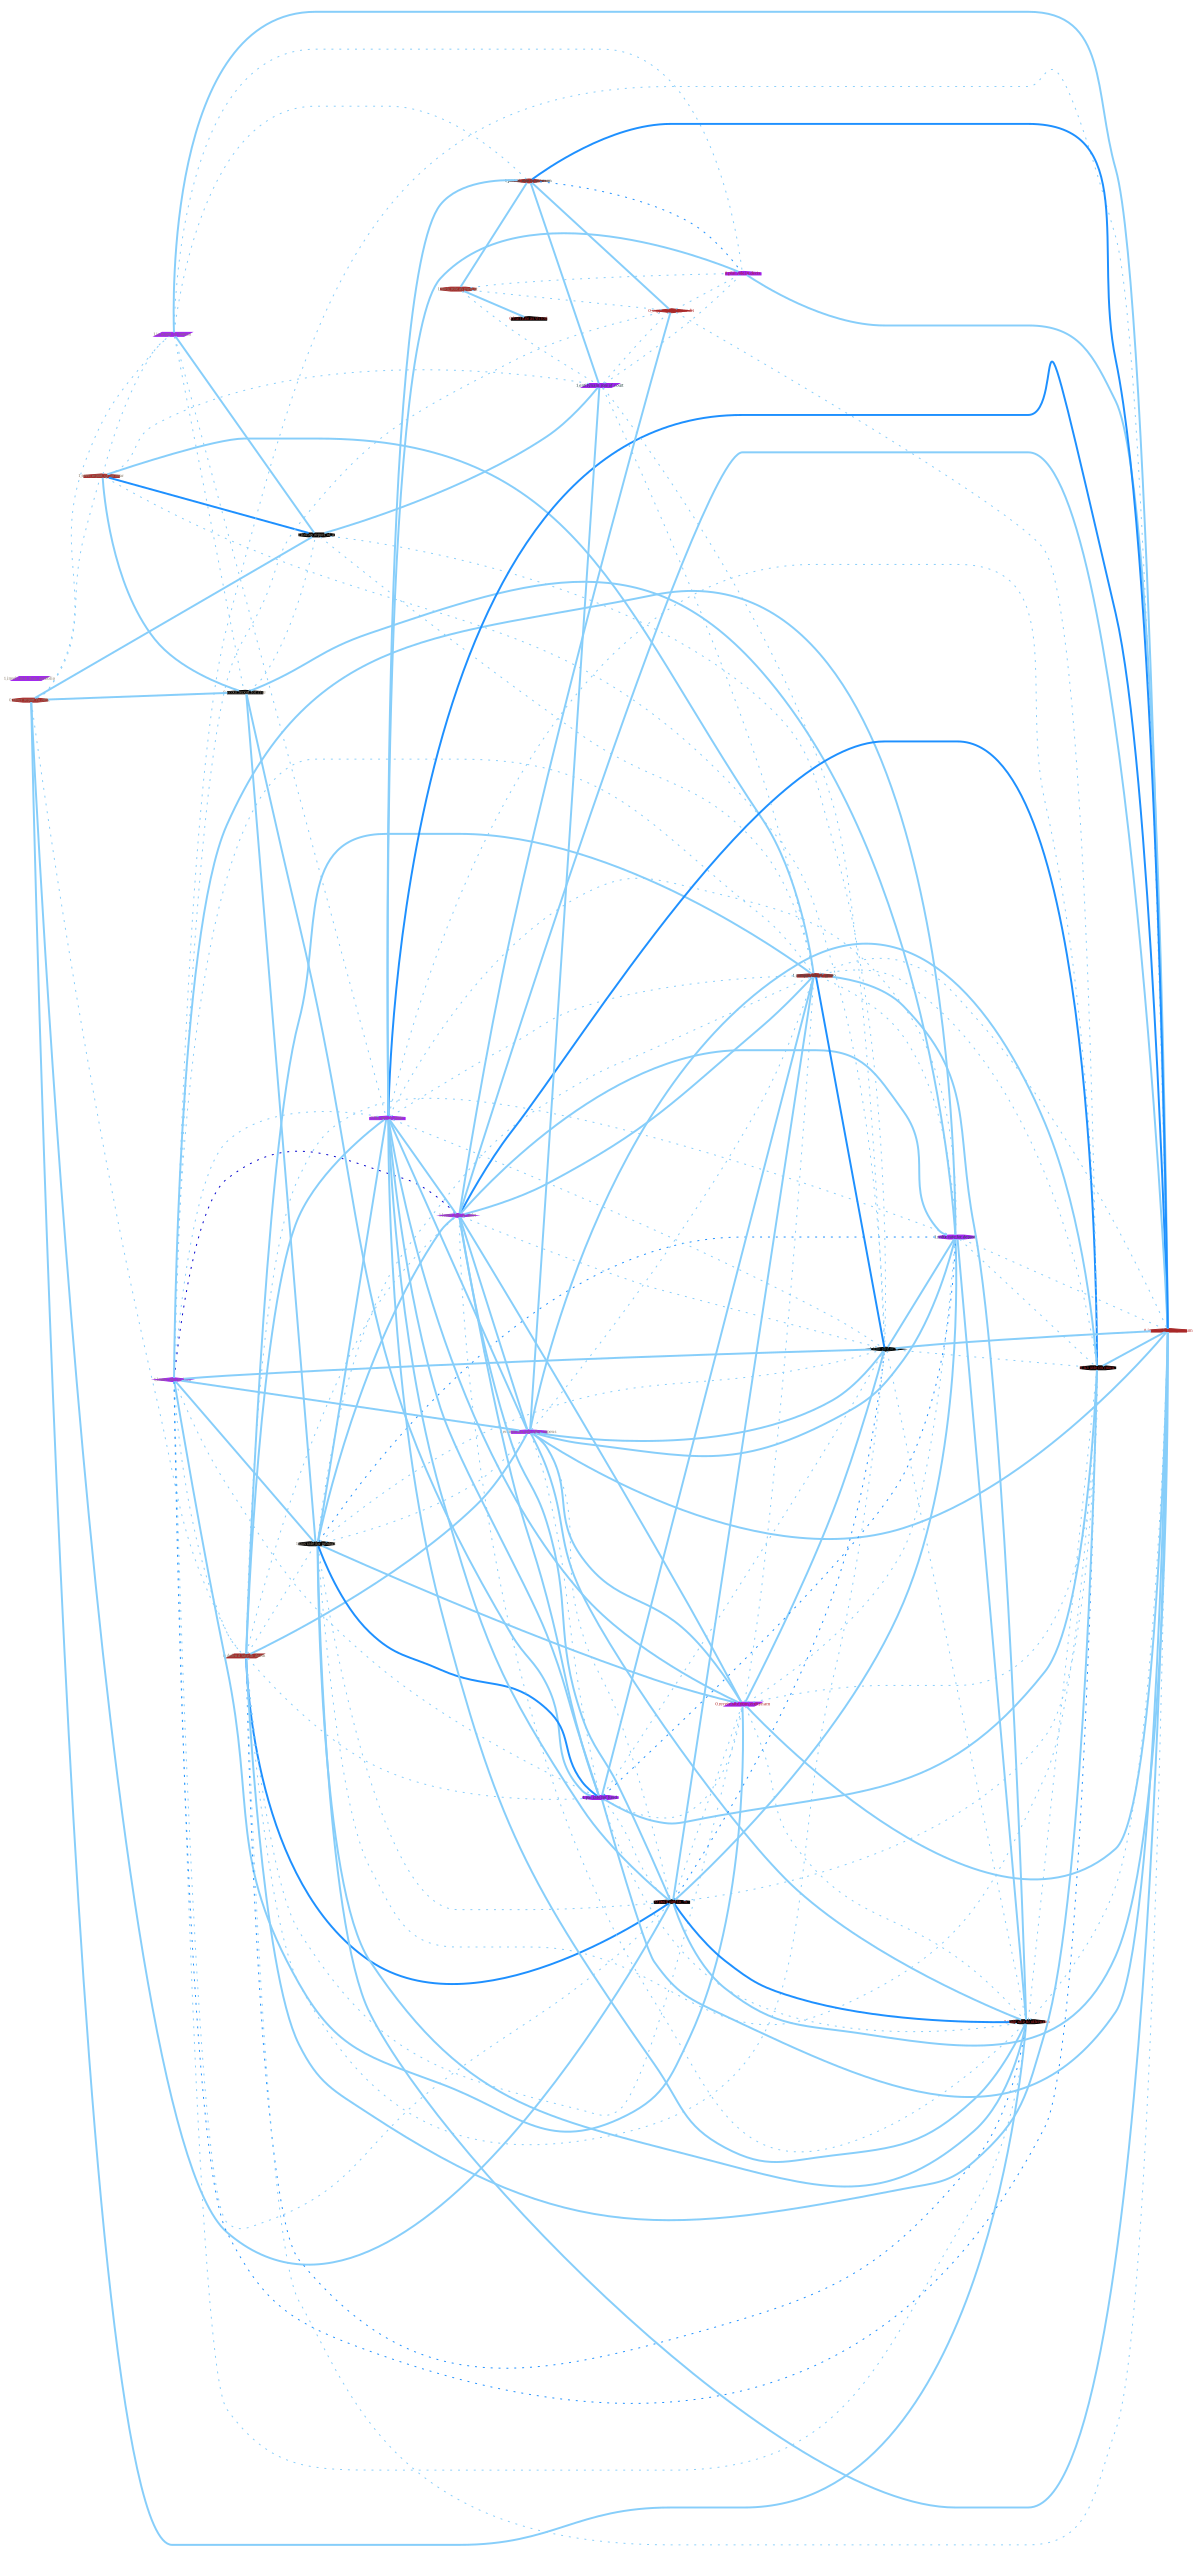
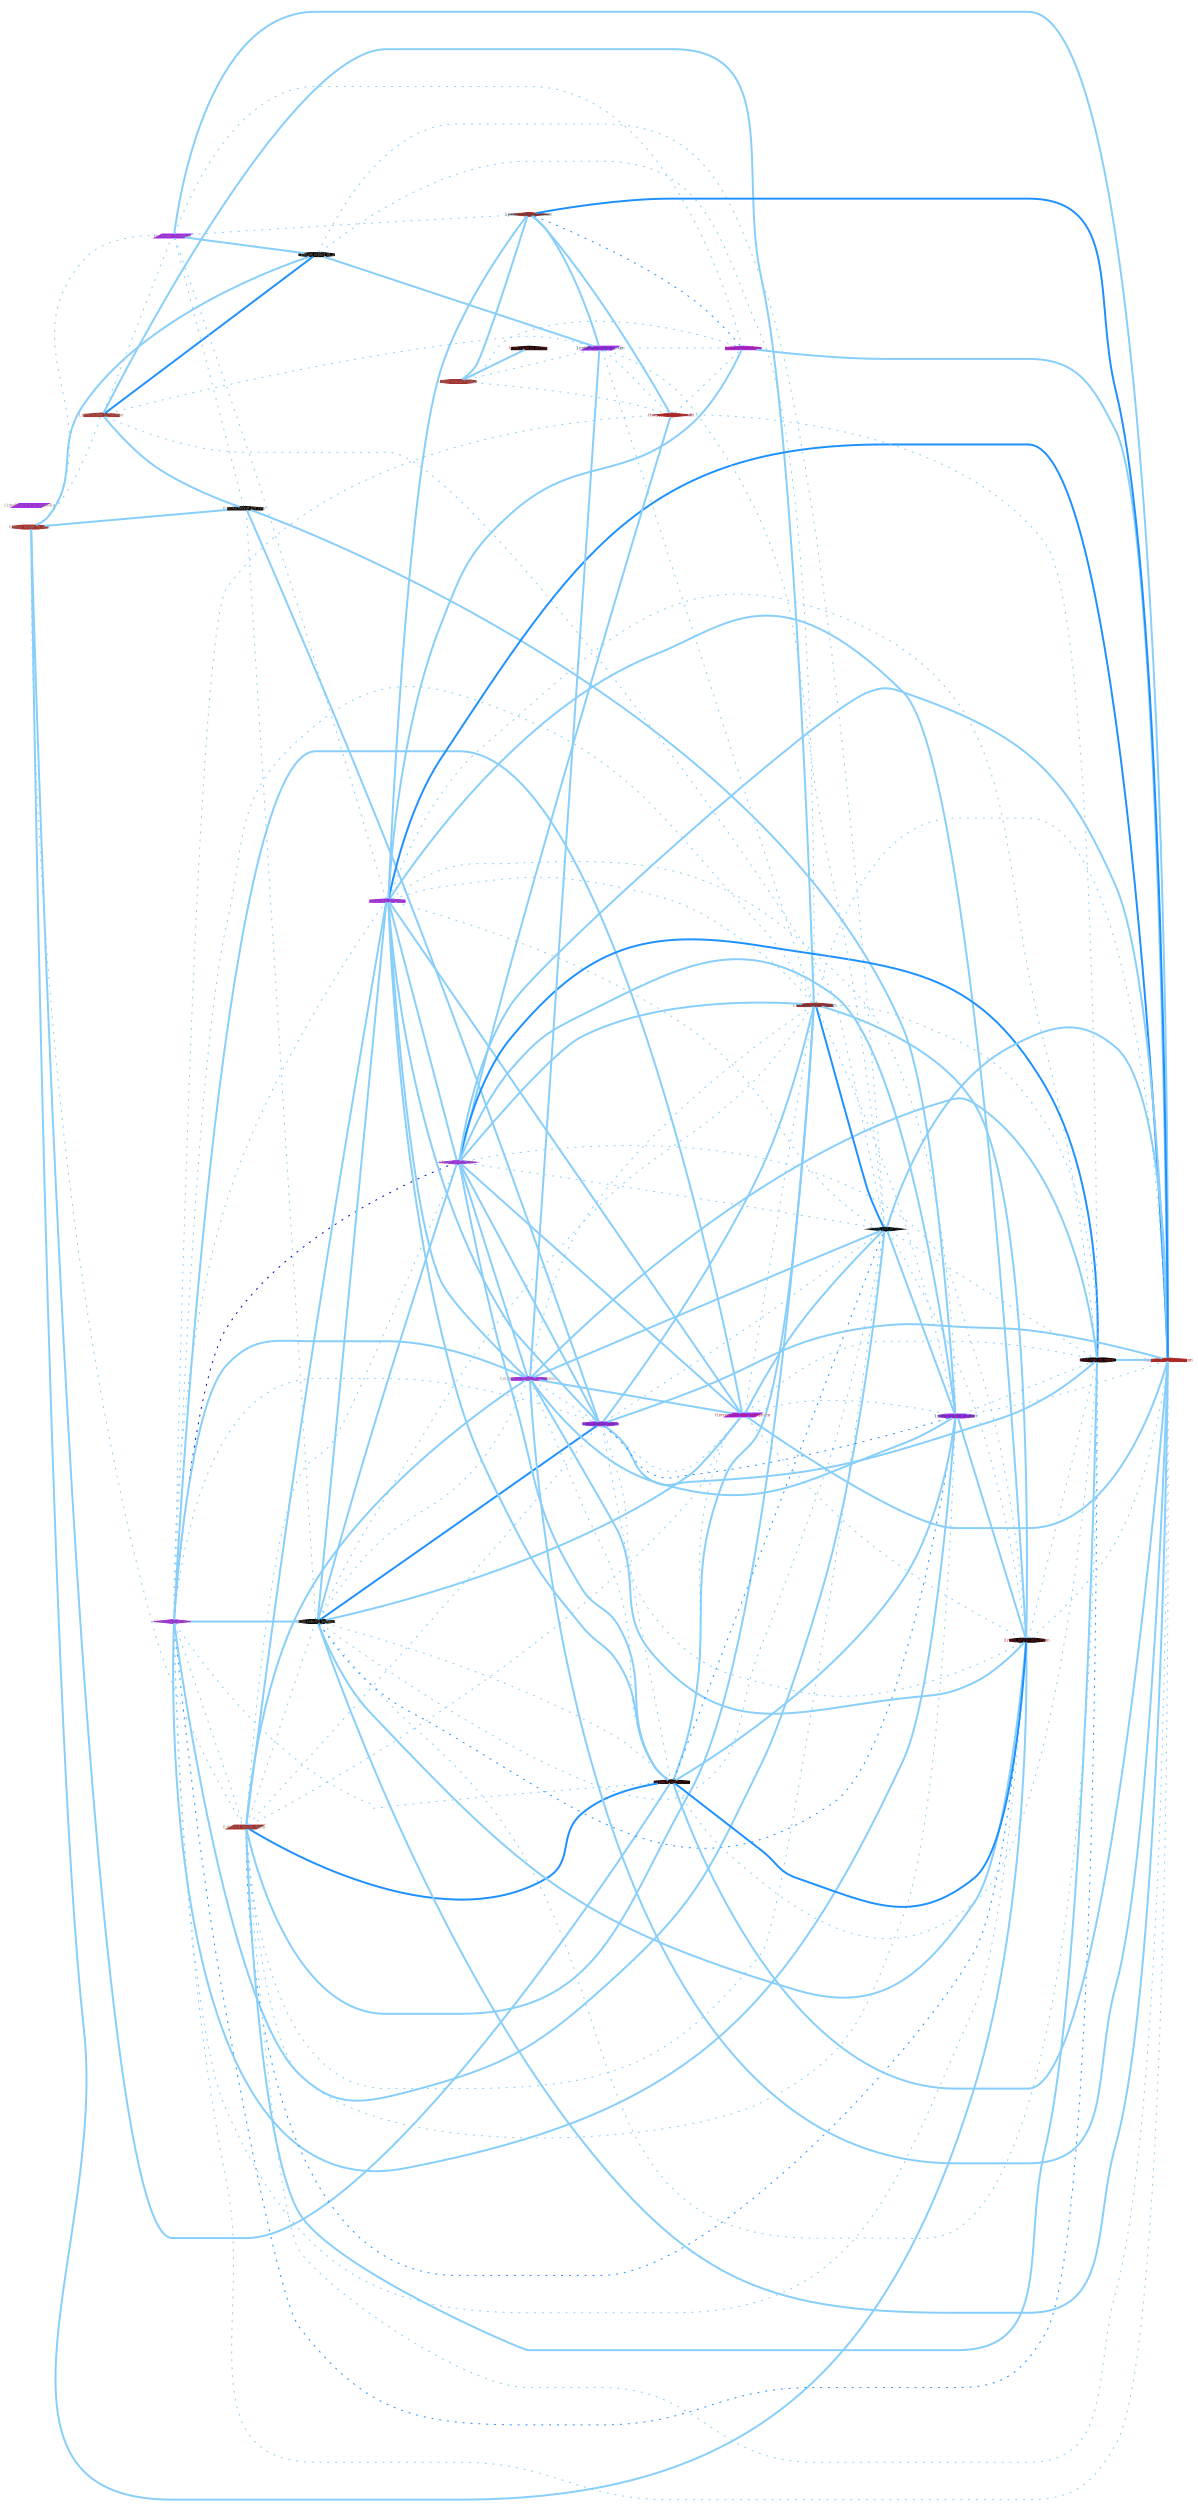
edge "1_follow_report_of_a" -- "0_scour_report_for_clue": removed
edge "0_scour_report_for_clue" -- "1_rais_rate_for_product": style bold -> dotted
